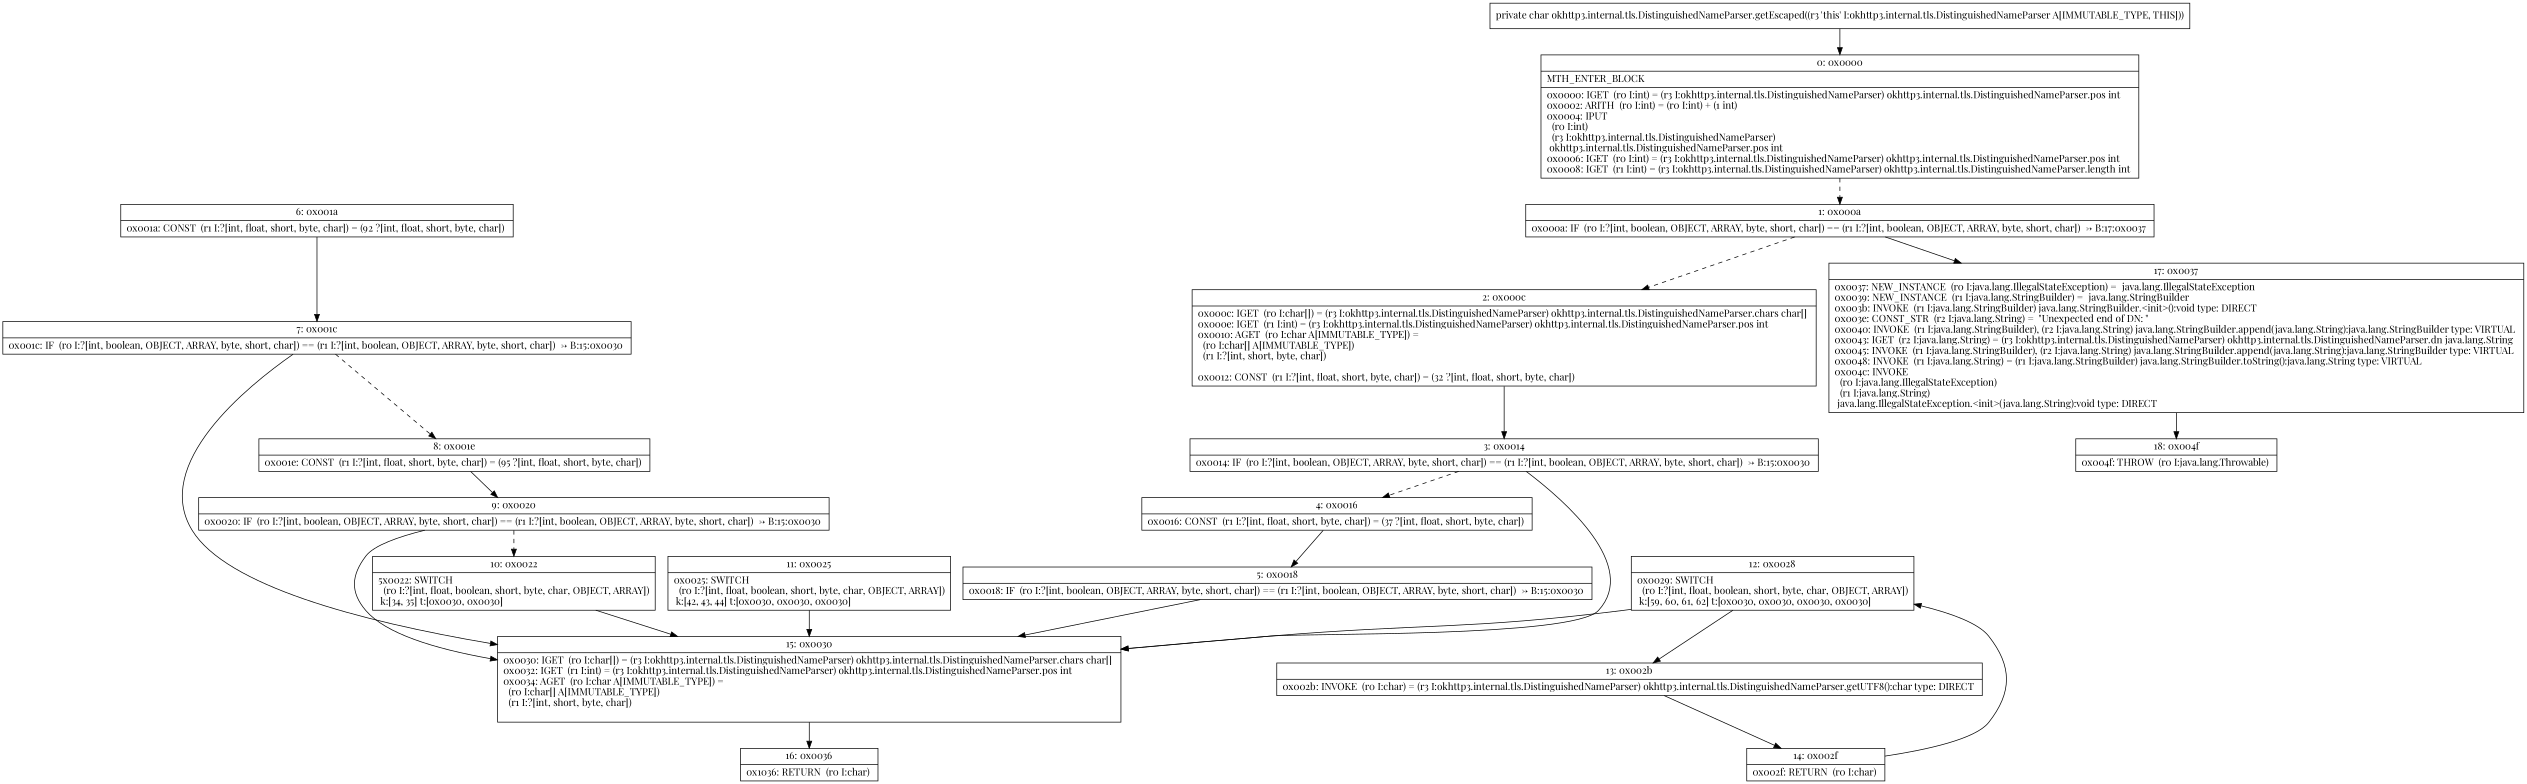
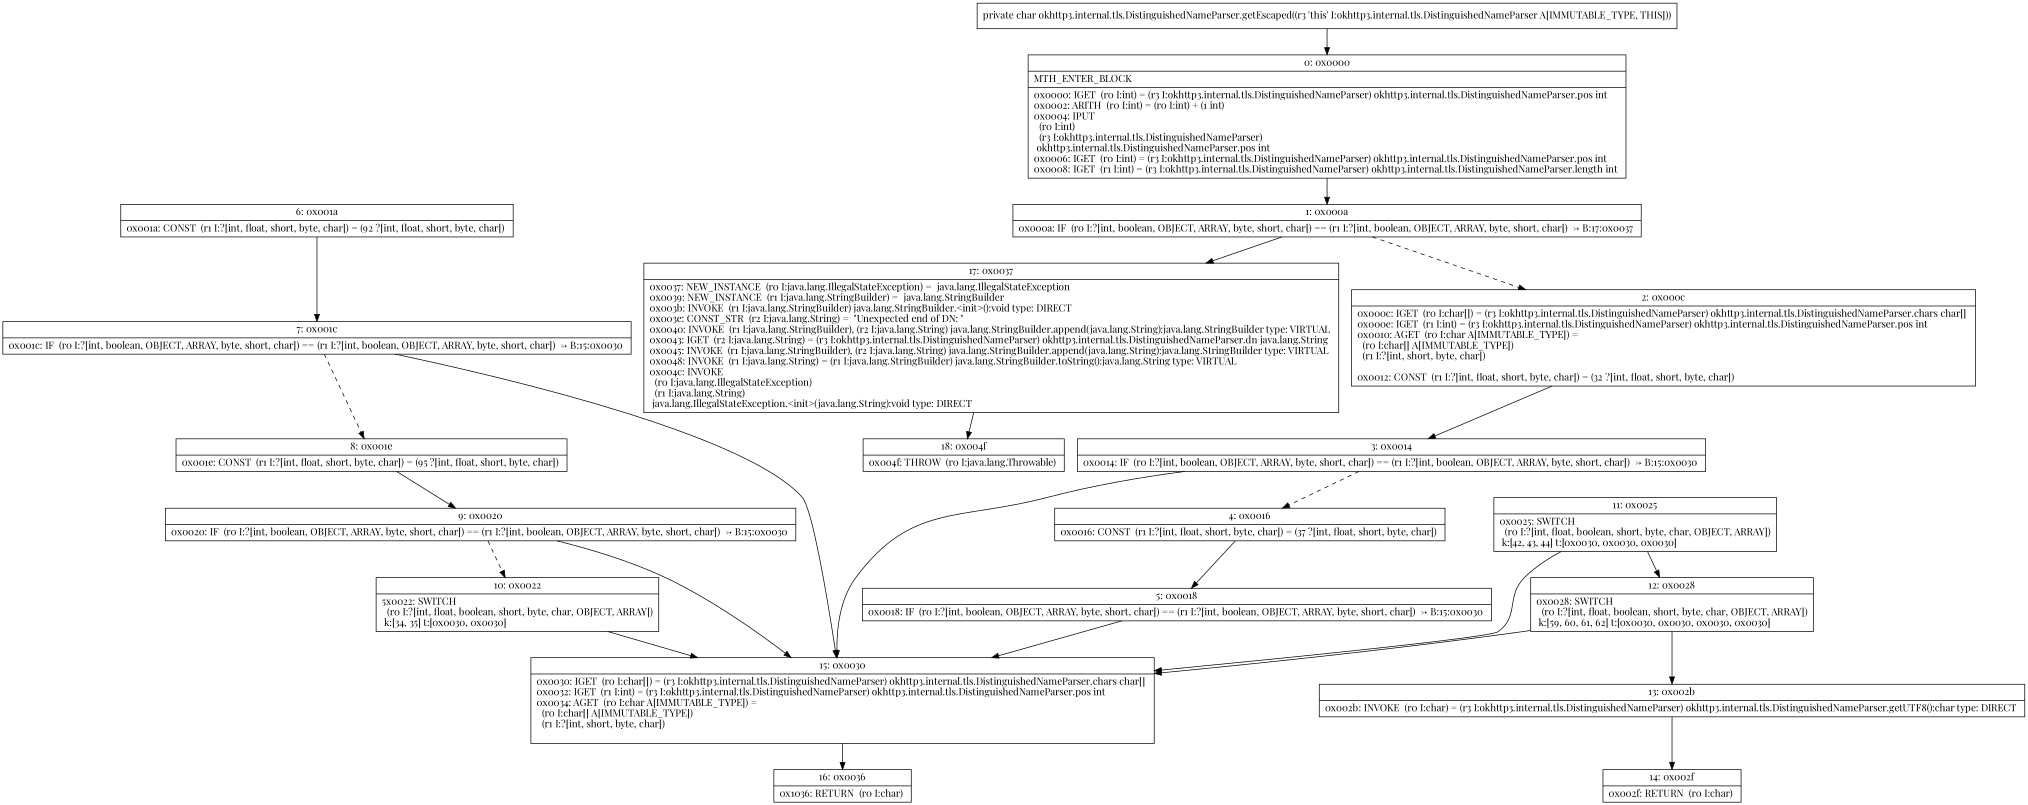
edge "0: 0x0000" -> "1: 0x000a": style dashed -> solid
node "12: 0x0028": text "0x0029: SWITCH" -> "0x0028: SWITCH"
edge "14: 0x002f" -> "12: 0x0028": now "11: 0x0025" -> "12: 0x0028"
